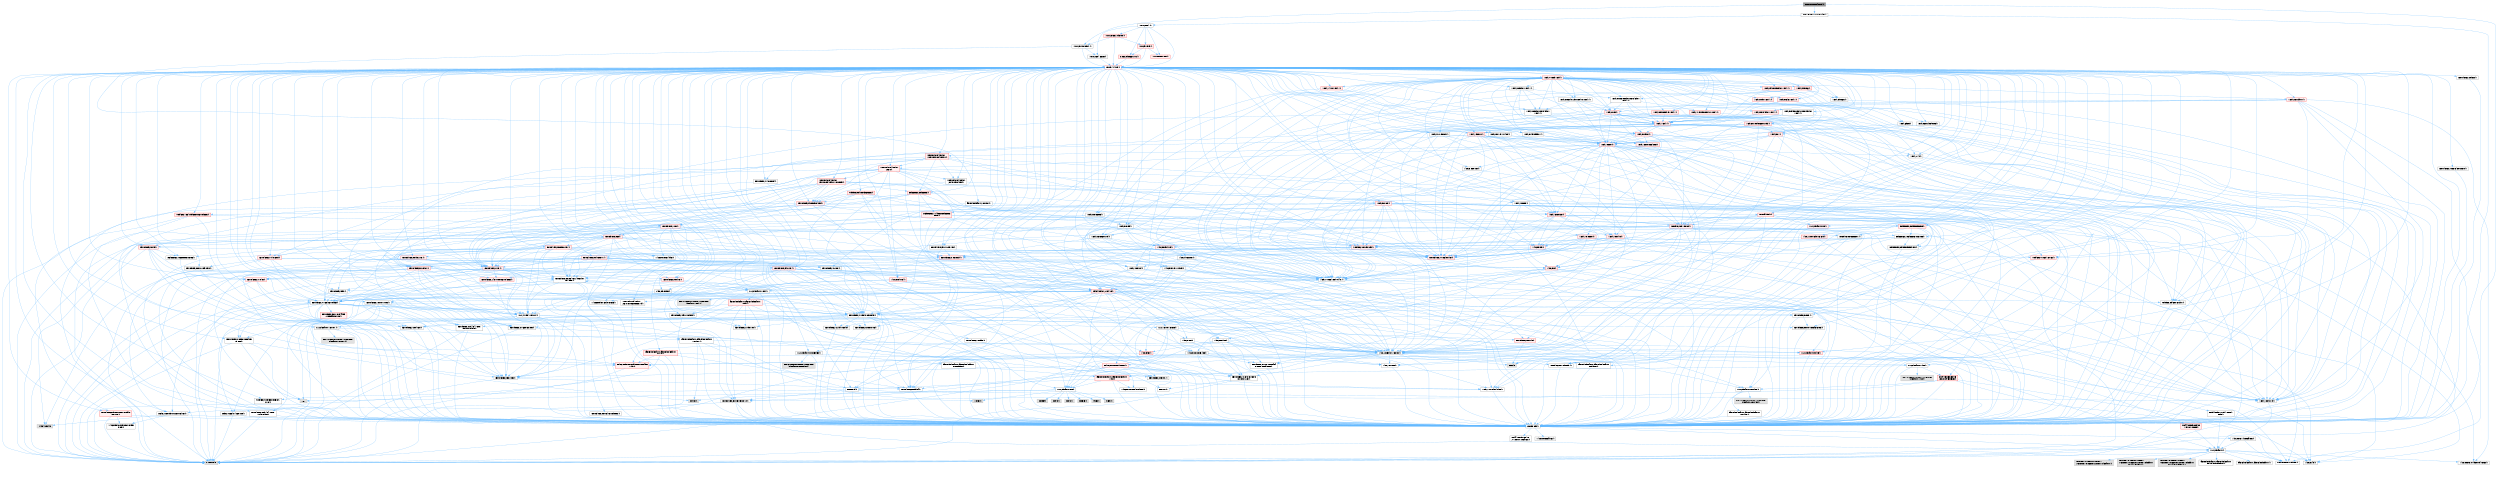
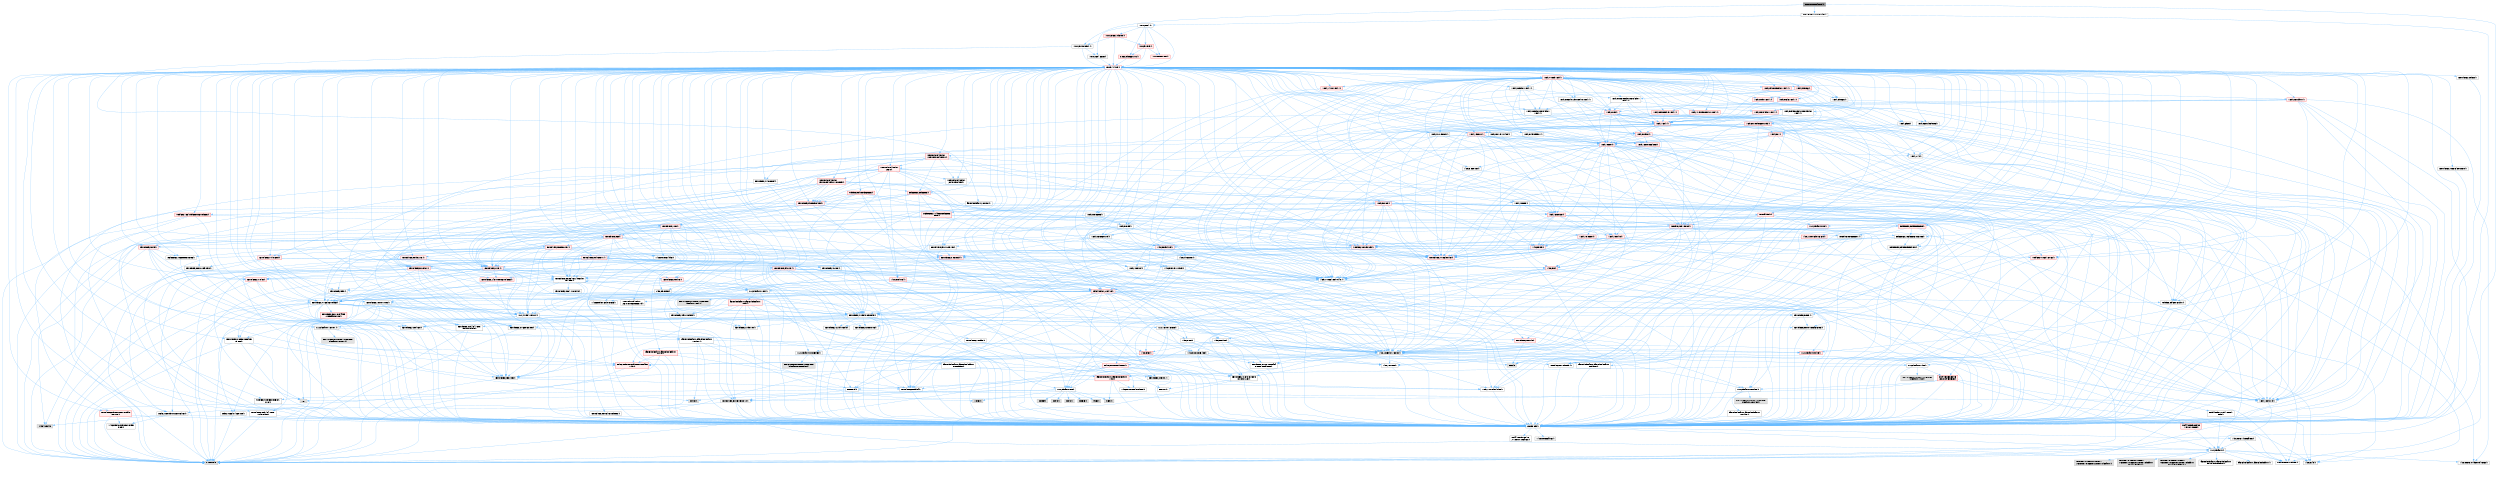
edge "Math/RangeBound.h" -> "Containers/EnumAsByte.h": added
node "Templates/IsPolymorphic.h": added
edge "GenericPlatform/GenericPlatform Misc.h" -> "HAL/PlatformCrt.h": now "GenericPlatform/GenericPlatform Misc.h" -> "math.h"
